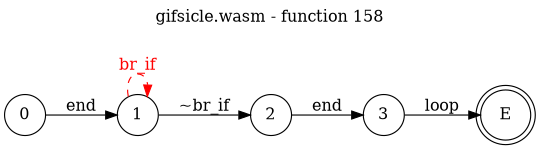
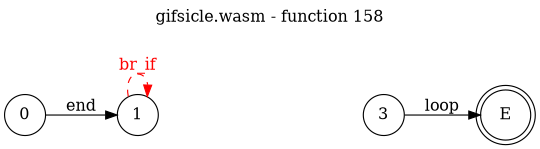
node "2": removed
